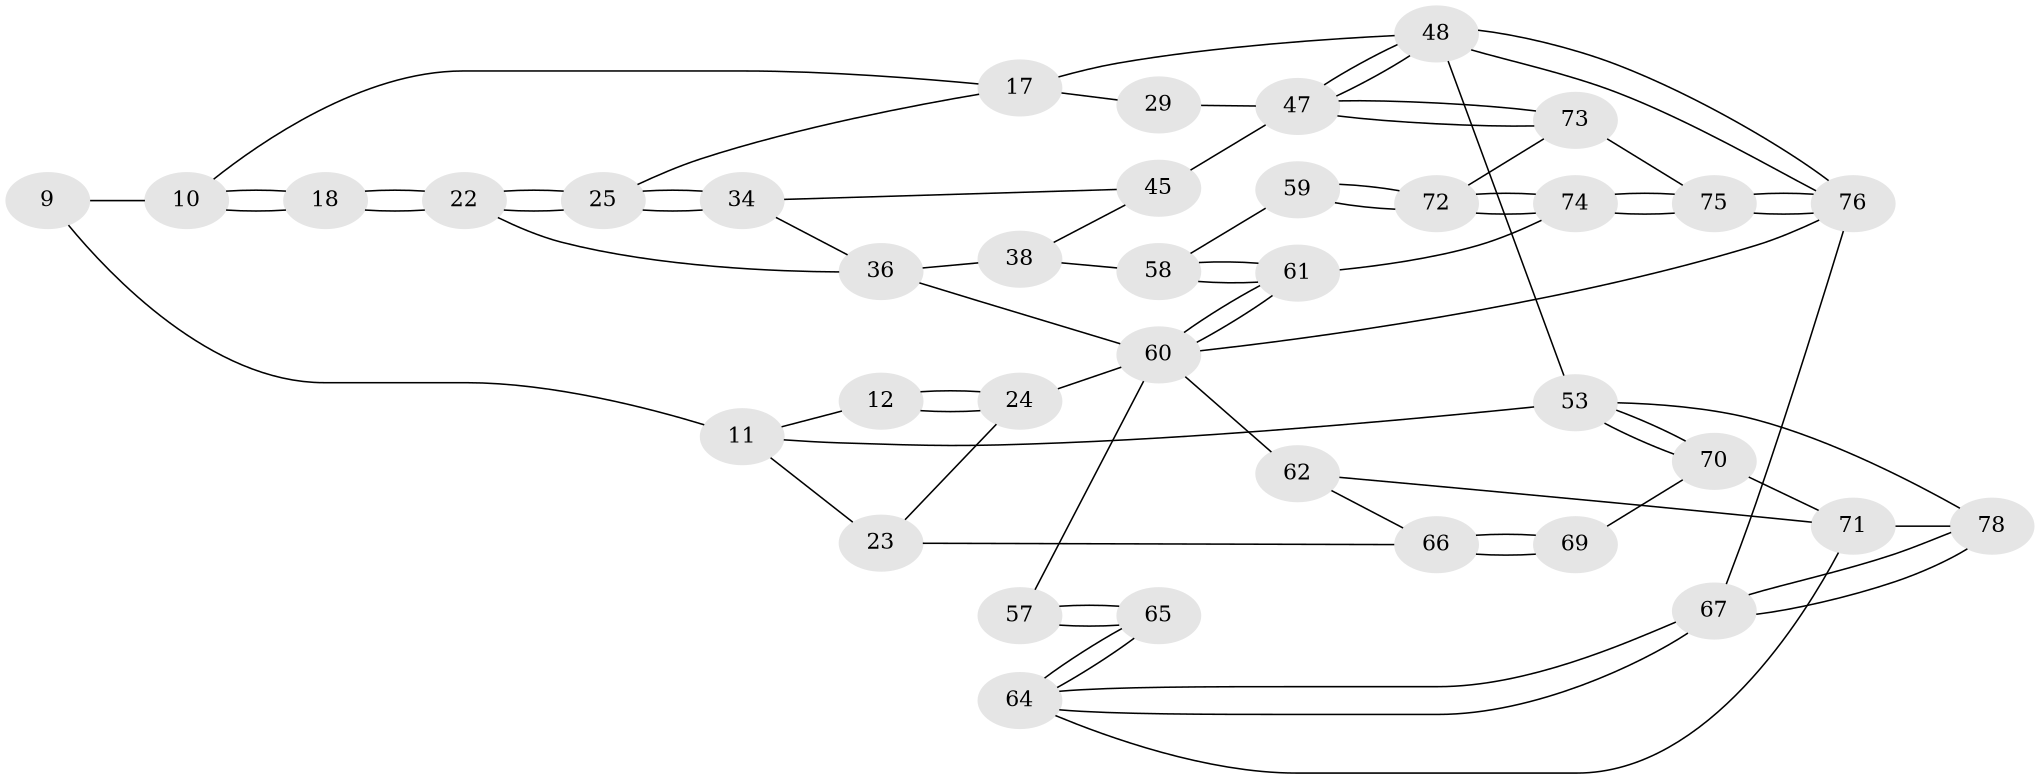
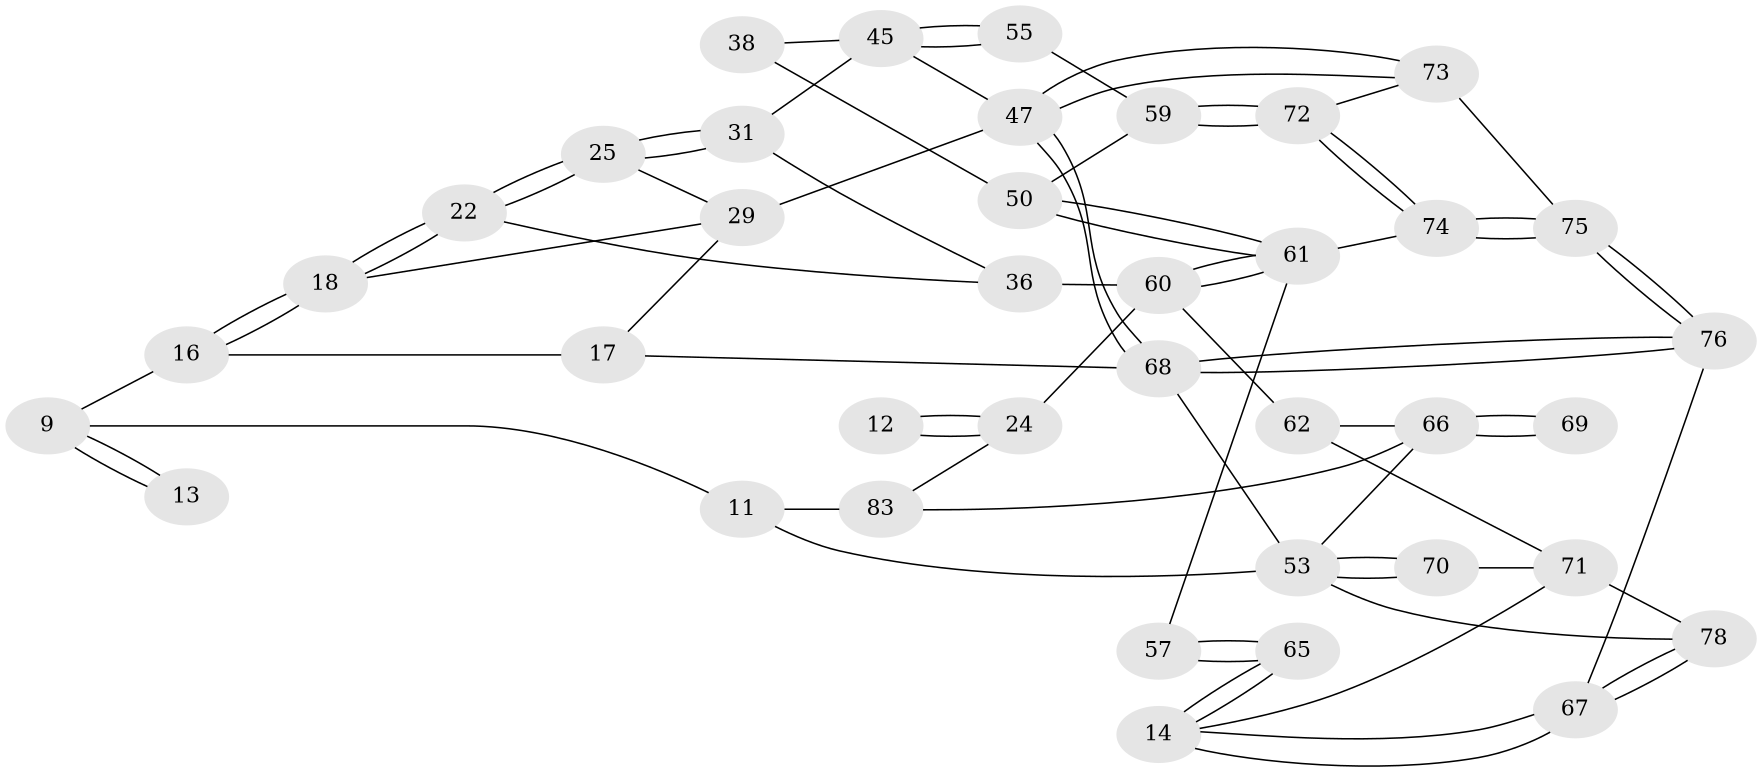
node "55": added
node "48": label "48" -> "68"
edge "17" -- "25": now "29" -- "25"
node "10": label "10" -> "16"
node "34": label "34" -> "31"
edge "29" -- "18": added
edge "38" -- "36": removed
node "58": label "58" -> "50"
edge "76" -- "60": removed
edge "12" -- "11": removed
edge "60" -- "57": now "61" -- "57"
node "13": added
edge "66" -- "53": added
edge "70" -- "69": removed
node "23": label "23" -> "83"
node "64": label "64" -> "14"
